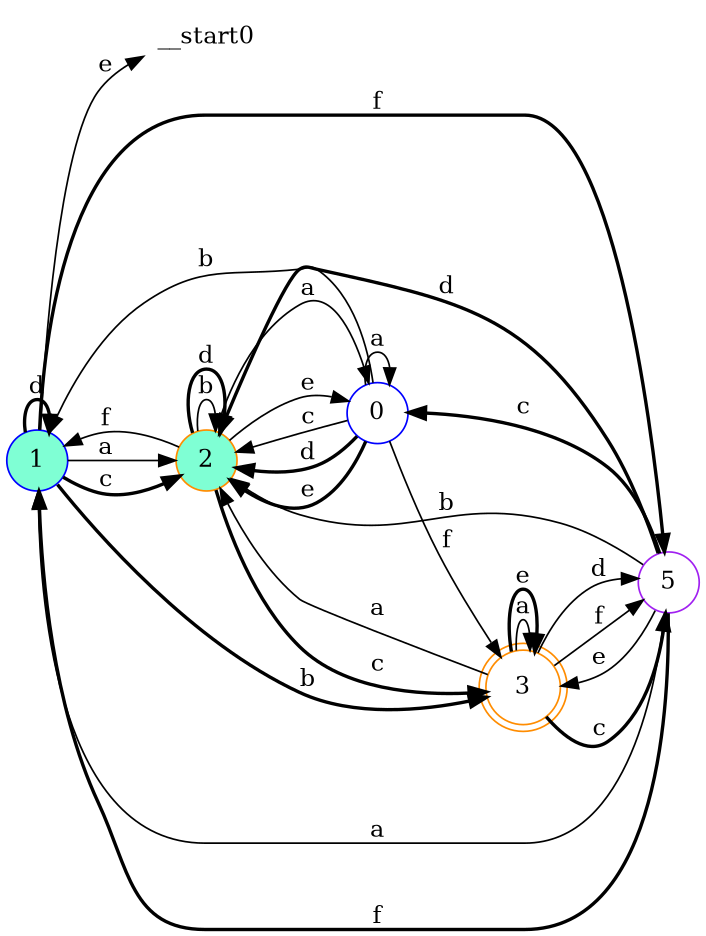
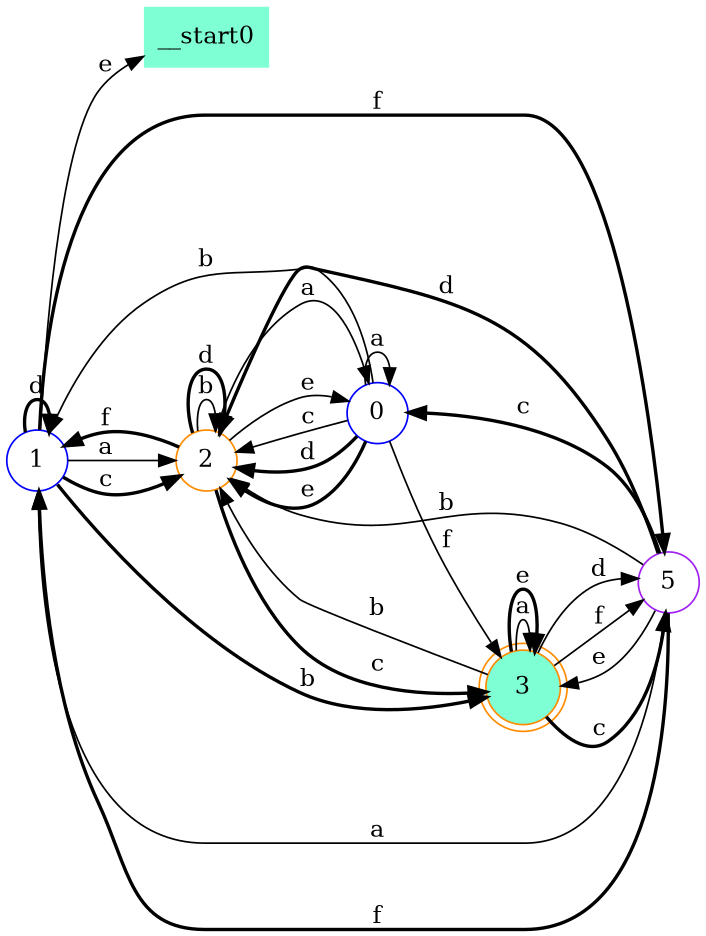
node "__start0": fillcolor white -> aquamarine
edge "2" -> "1": style solid -> bold
node "1": fillcolor aquamarine -> white
node "2": fillcolor aquamarine -> white
edge "3" -> "2": label "a" -> "b"
node "3": fillcolor white -> aquamarine
